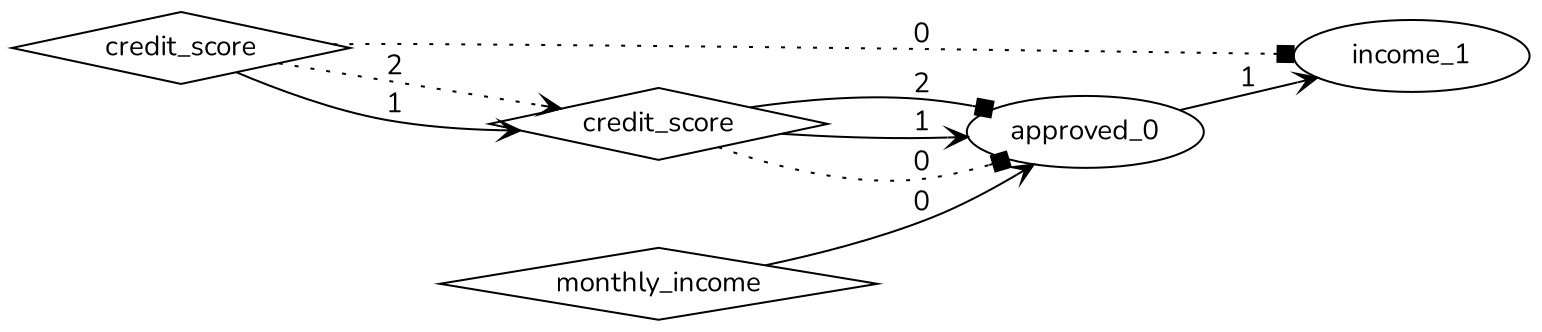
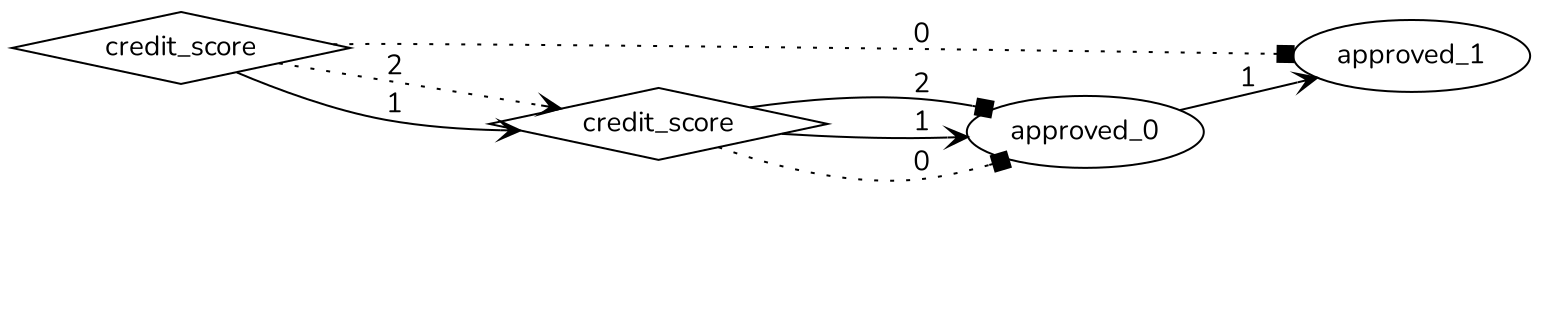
node "income_1": label "income_1" -> "approved_1"
node "monthly_income": removed
